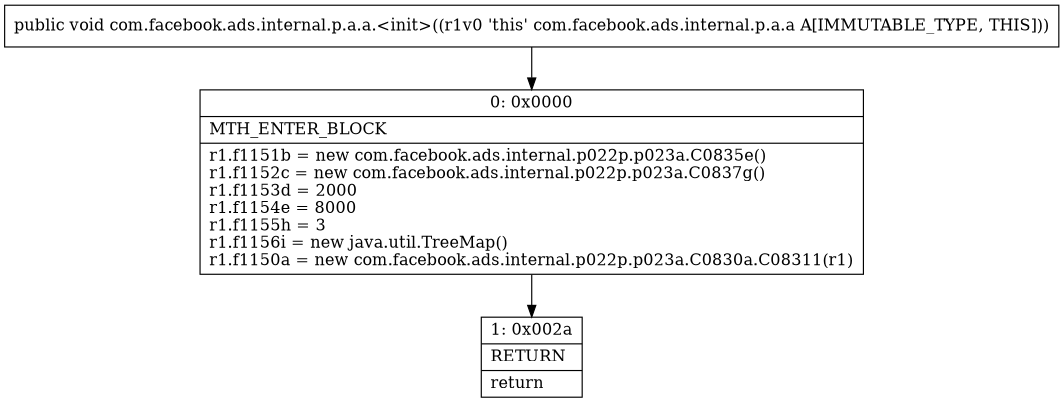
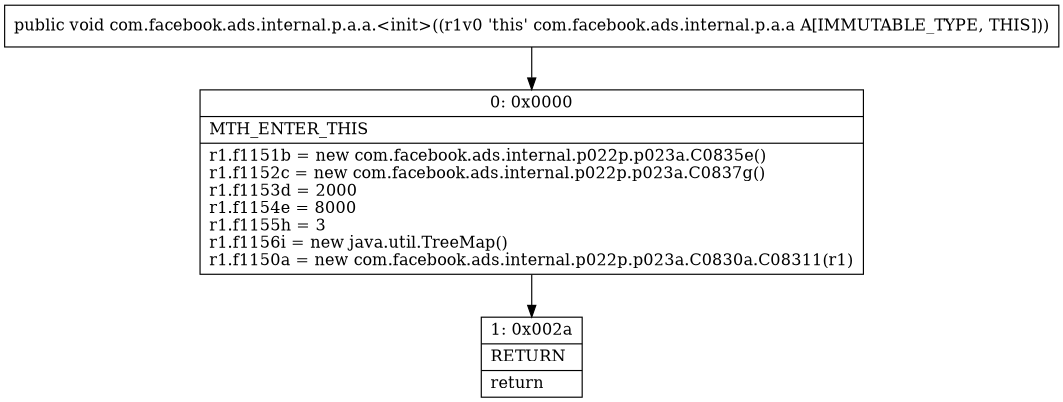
node "0: 0x0000": text "MTH_ENTER_BLOCK" -> "MTH_ENTER_THIS"
